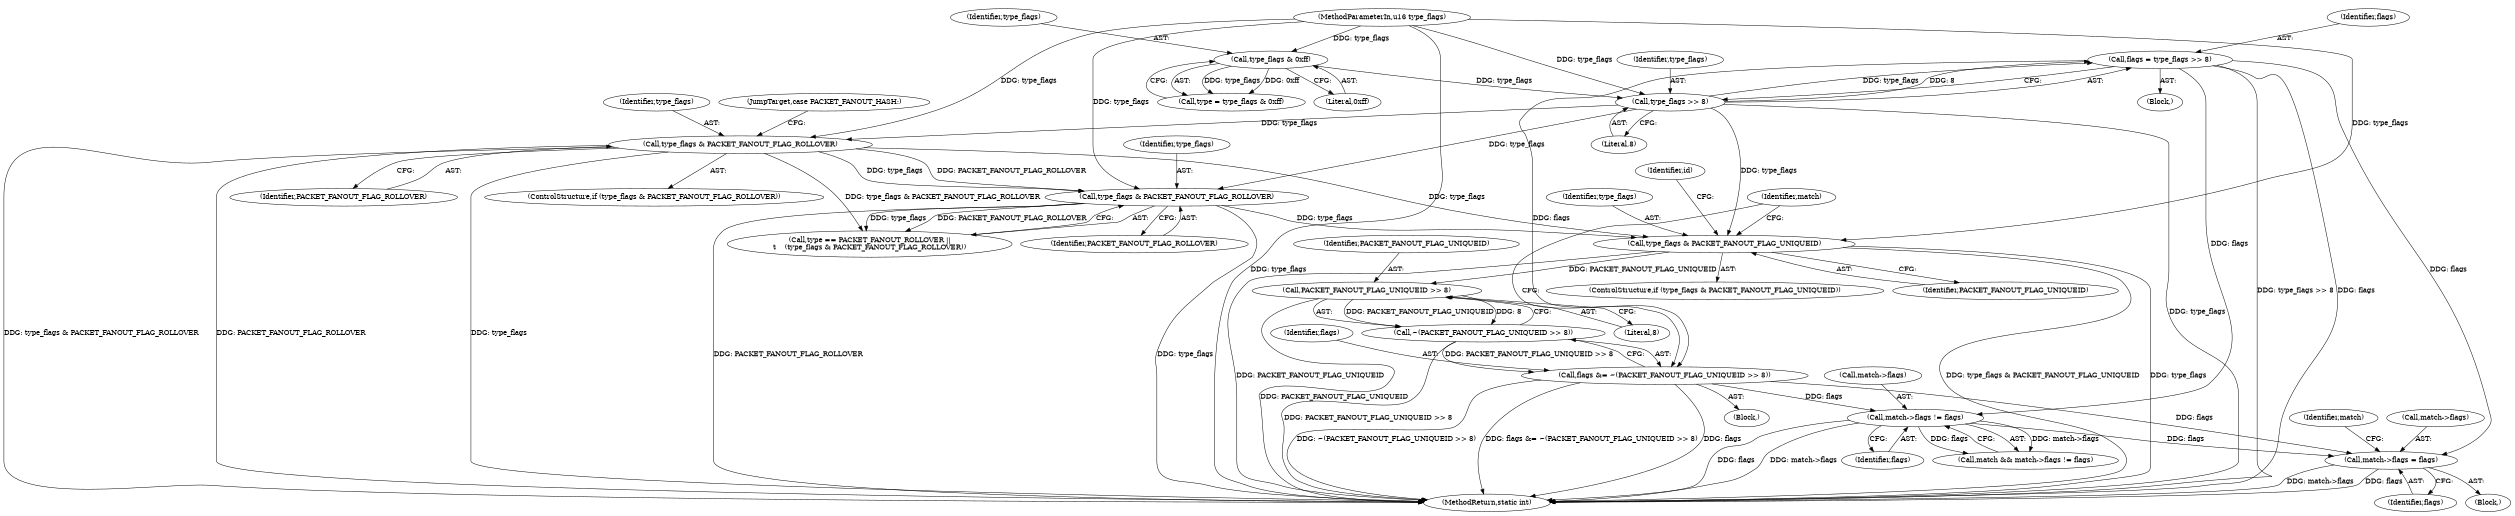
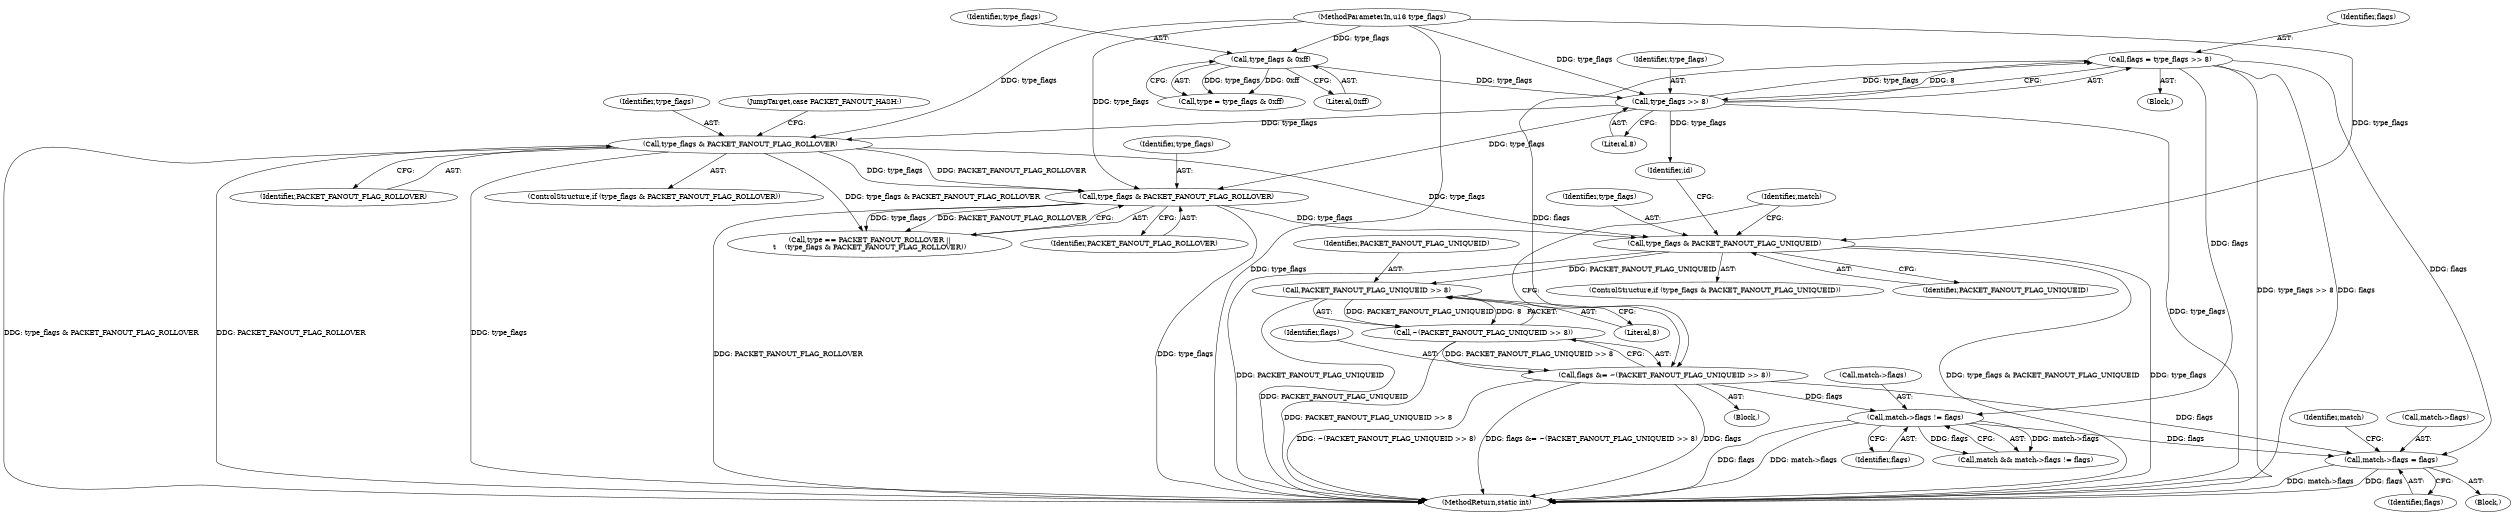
edge "(Call,type_flags >> 8)" -> "(Call,type_flags & PACKET_FANOUT_FLAG_UNIQUEID)": now "(Call,type_flags >> 8)" -> "(Identifier,id)"
edge "(Call,~(PACKET_FANOUT_FLAG_UNIQUEID >> 8))" -> "(Call,PACKET_FANOUT_FLAG_UNIQUEID >> 8)": label "CFG: " -> "PACKET: "
